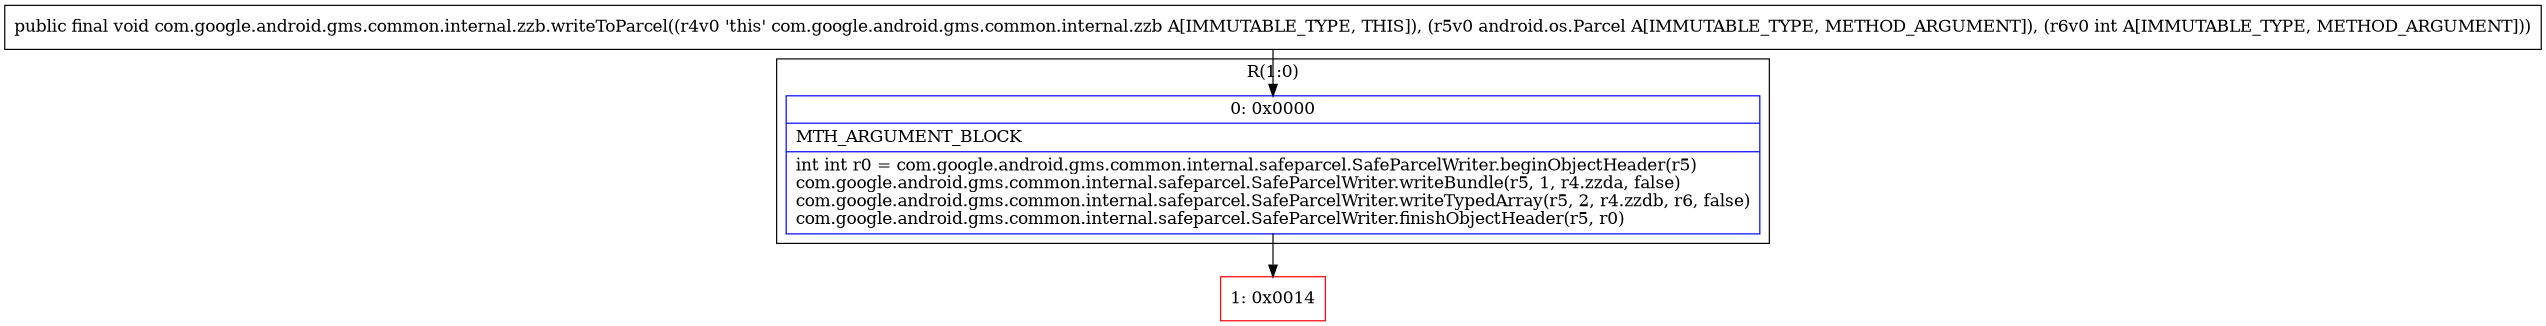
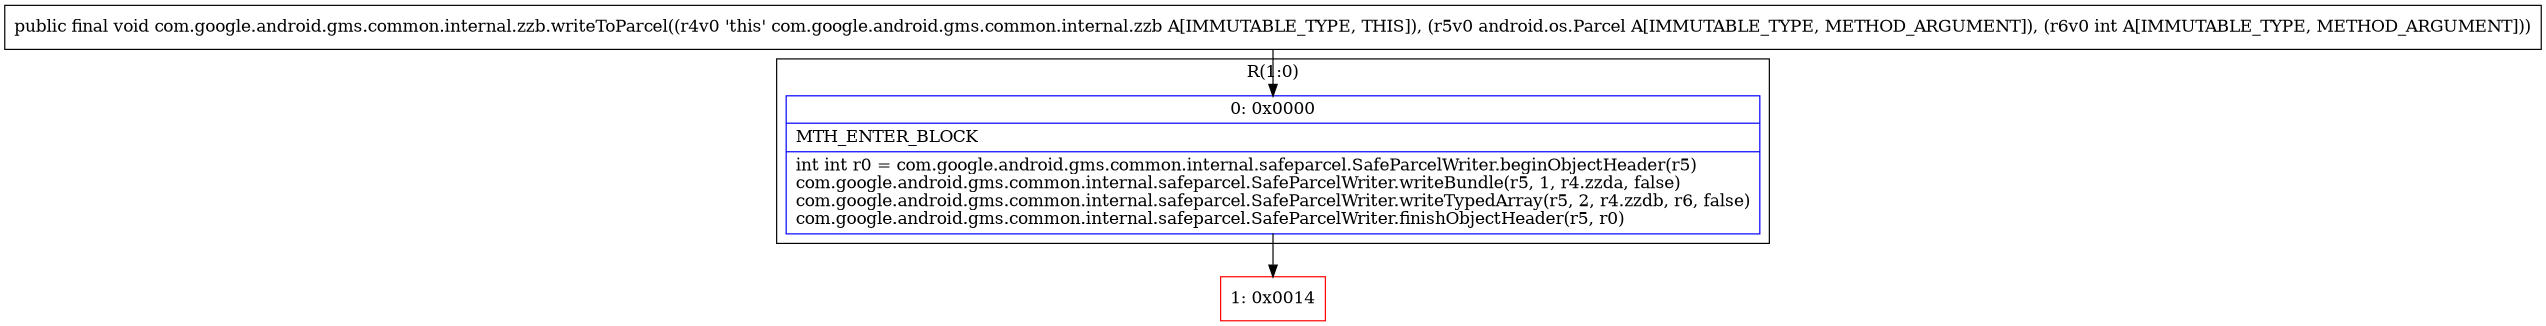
node "0: 0x0000": text "MTH_ARGUMENT_BLOCK" -> "MTH_ENTER_BLOCK"
